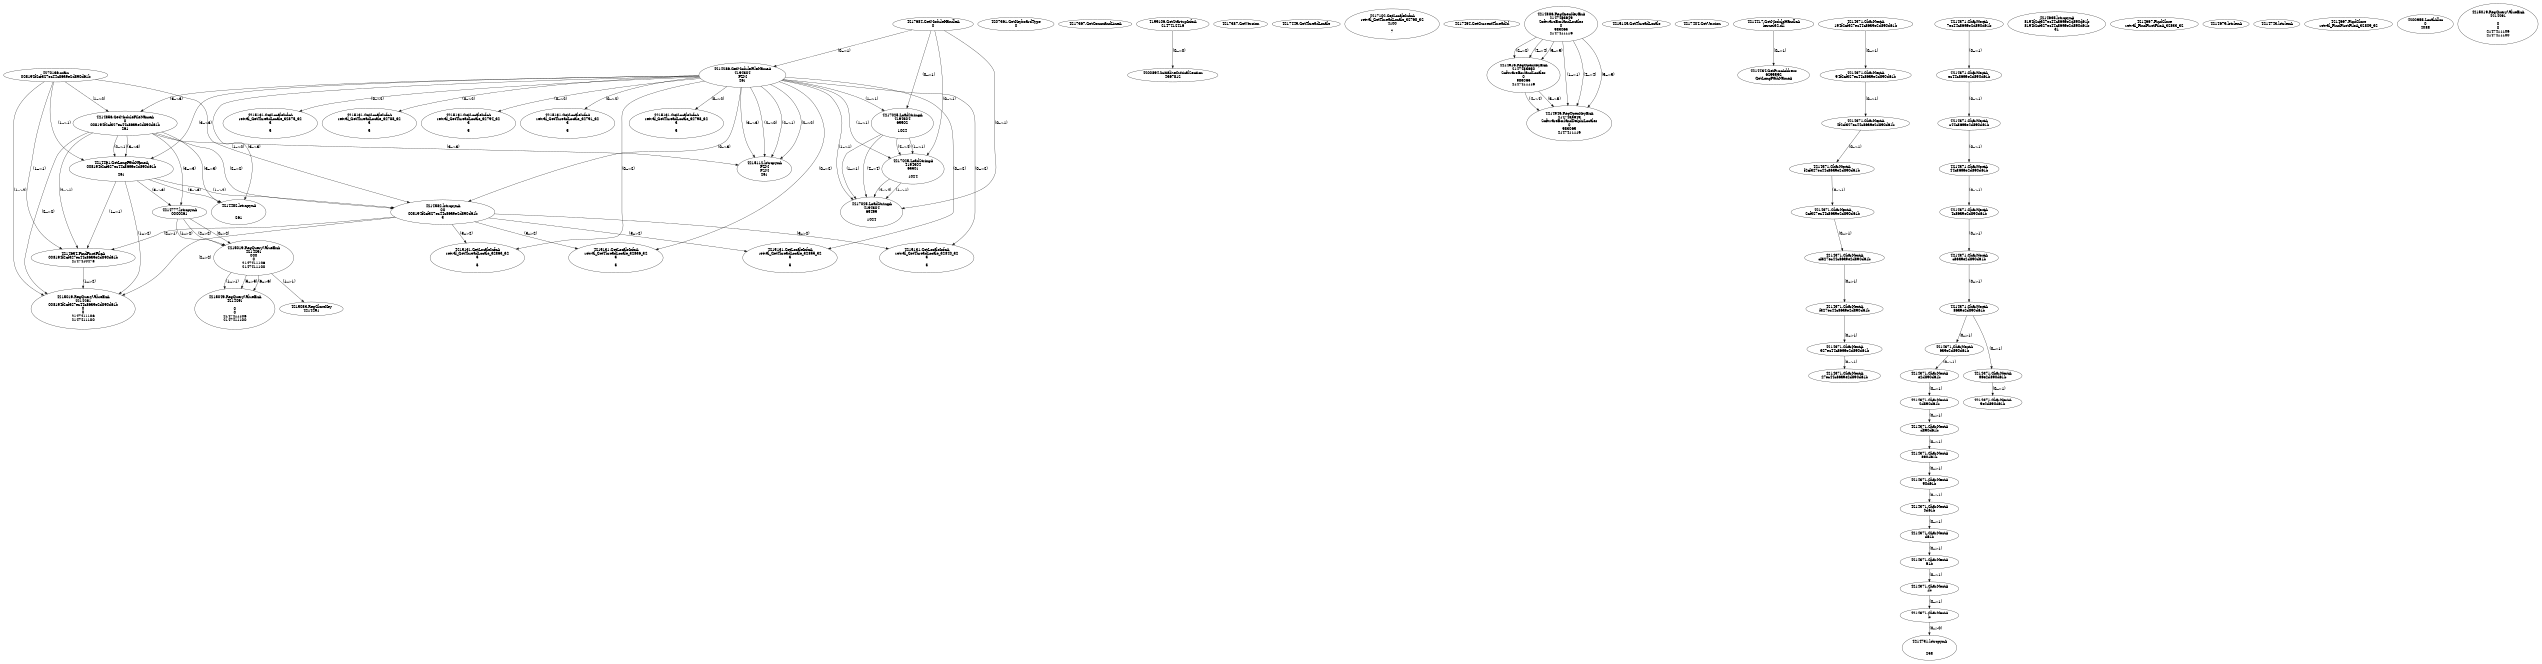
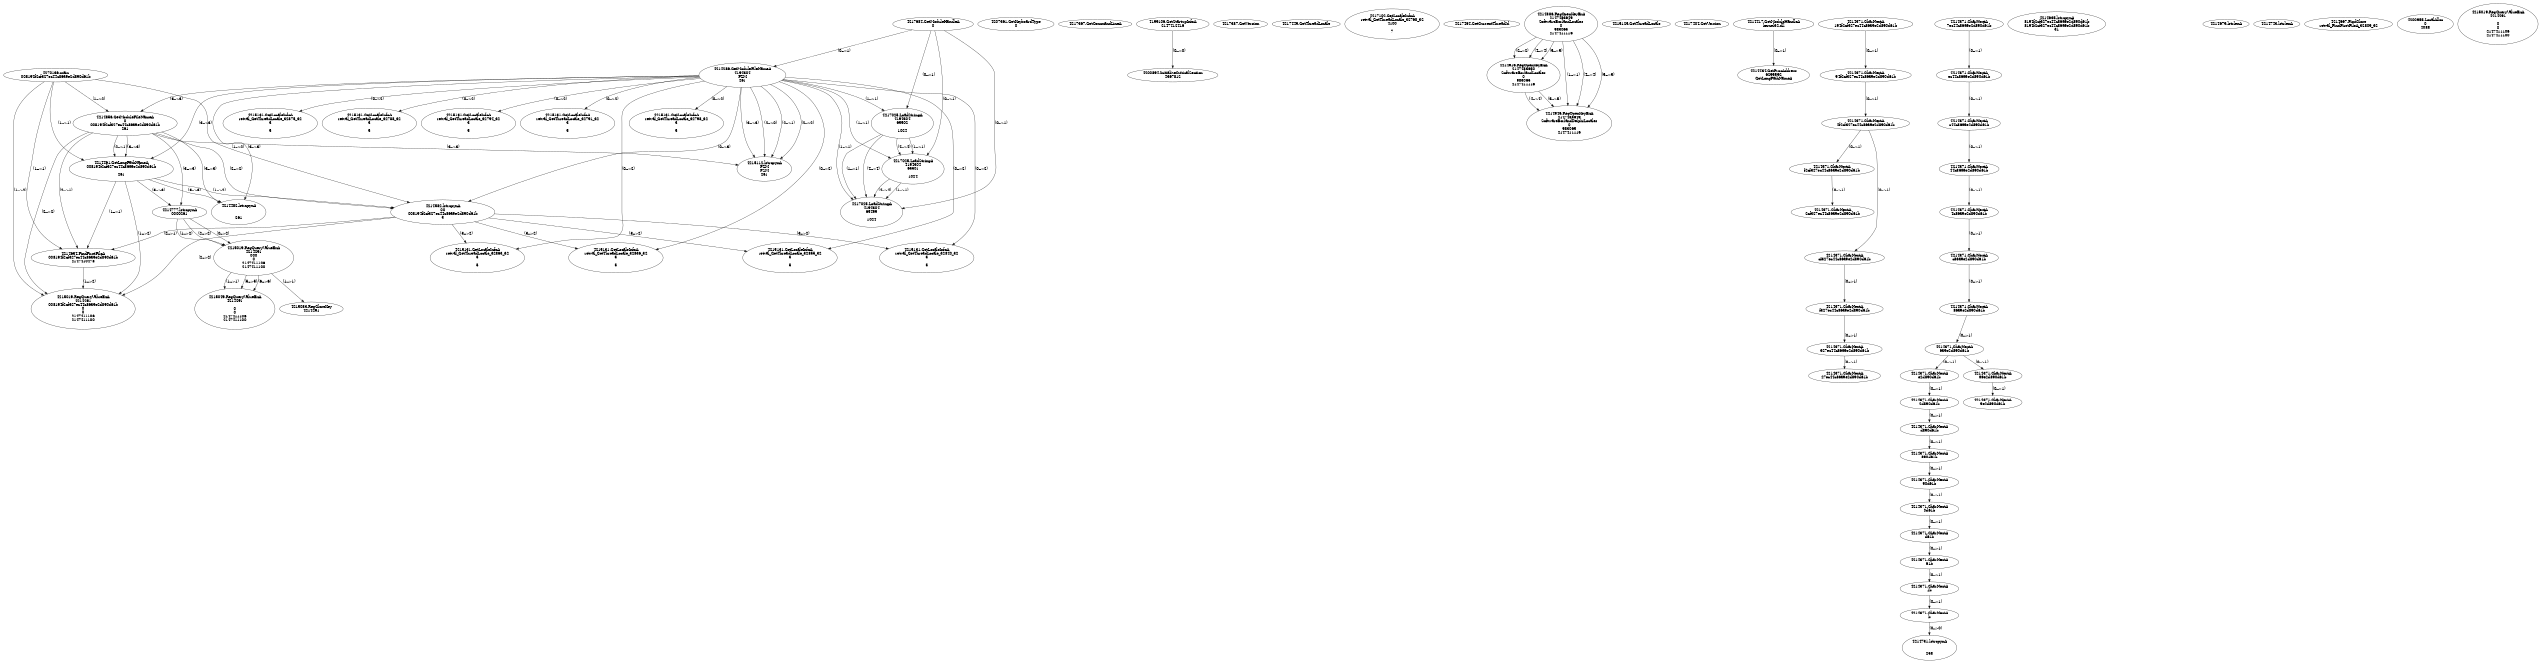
node "4214667.FindClose retval_FindFirstFileA_32833_32": removed
edge "4214371.CharNextA 2cf327ec44c86a9e2d890d61b" -> "4214371.CharNextA cf327ec44c86a9e2d890d61b": now "4214371.CharNextA 4f2cf327ec44c86a9e2d890d61b" -> "4214371.CharNextA cf327ec44c86a9e2d890d61b"
edge "4214371.CharNextA 86a9e2d890d61b" -> "4214371.CharNextA a9e2d890d61b": now "4214371.CharNextA 6a9e2d890d61b" -> "4214371.CharNextA a9e2d890d61b"
